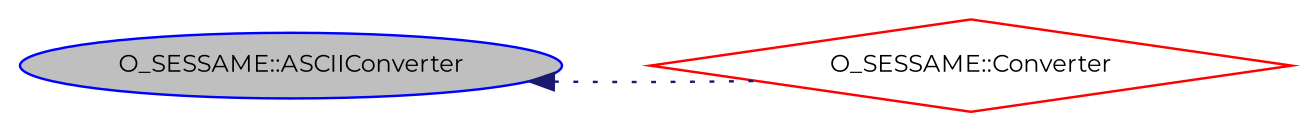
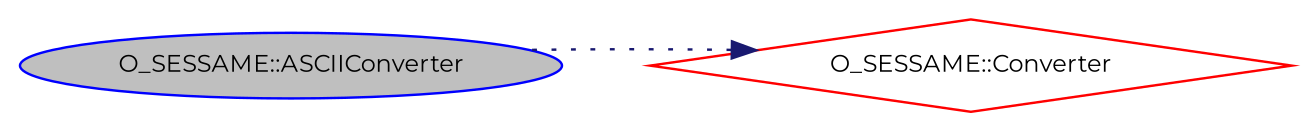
edge "O_SESSAME::Converter" -> "O_SESSAME::ASCIIConverter": reversed
